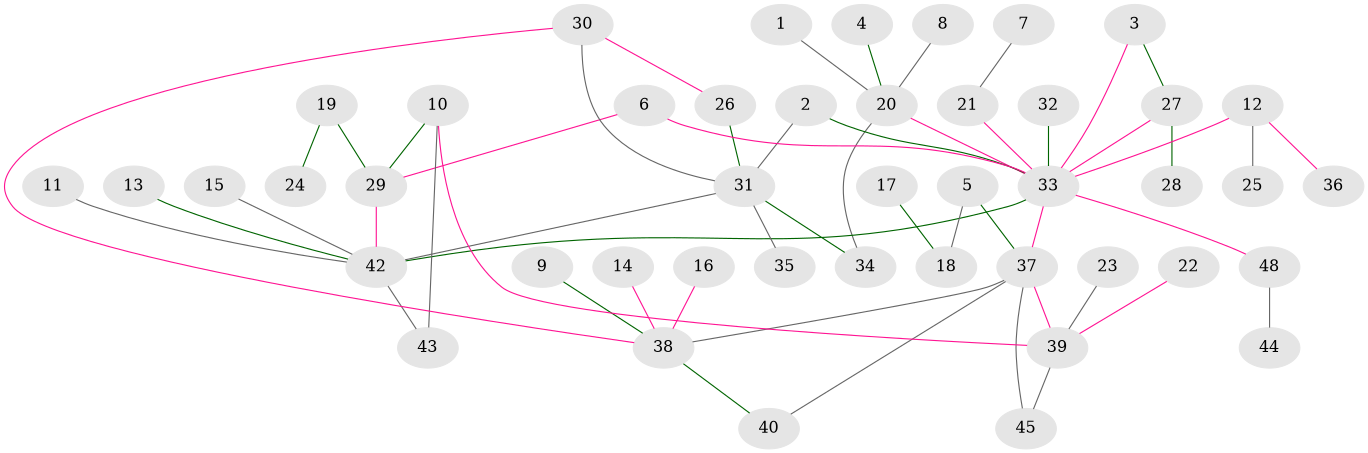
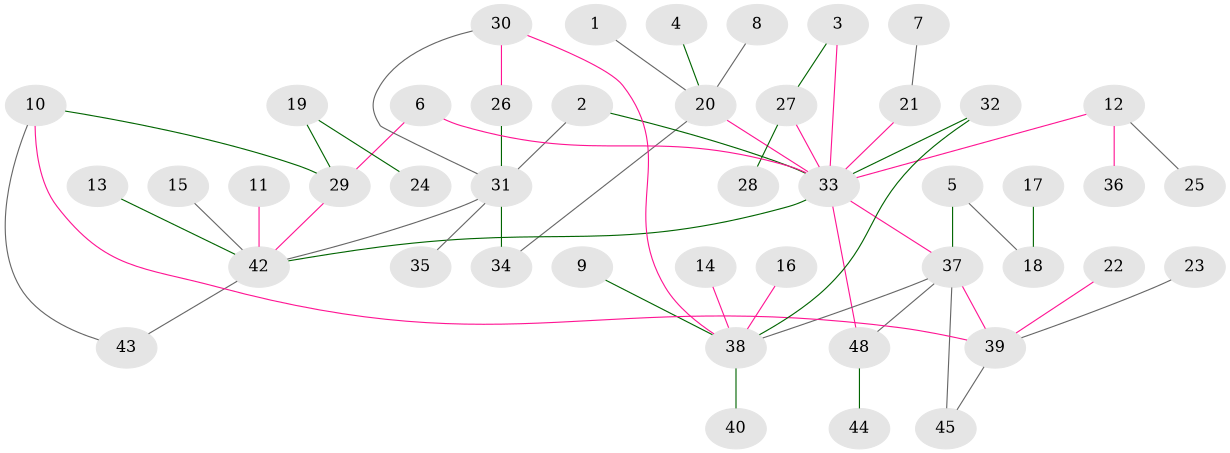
edge "32" -- "38": added
edge "11" -- "42": color gray40 -> deeppink
edge "48" -- "44": color gray40 -> darkgreen
edge "37" -- "40": now "37" -- "48"
